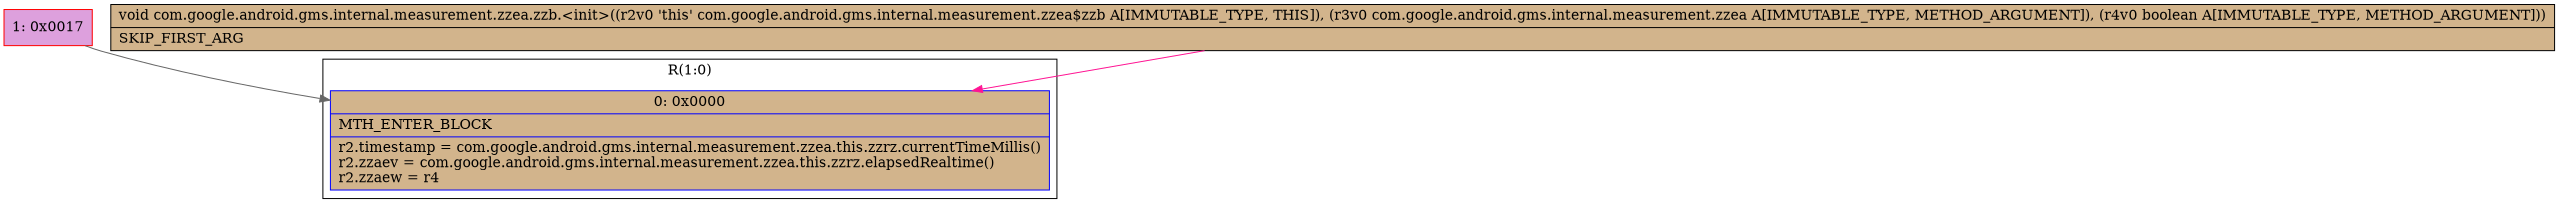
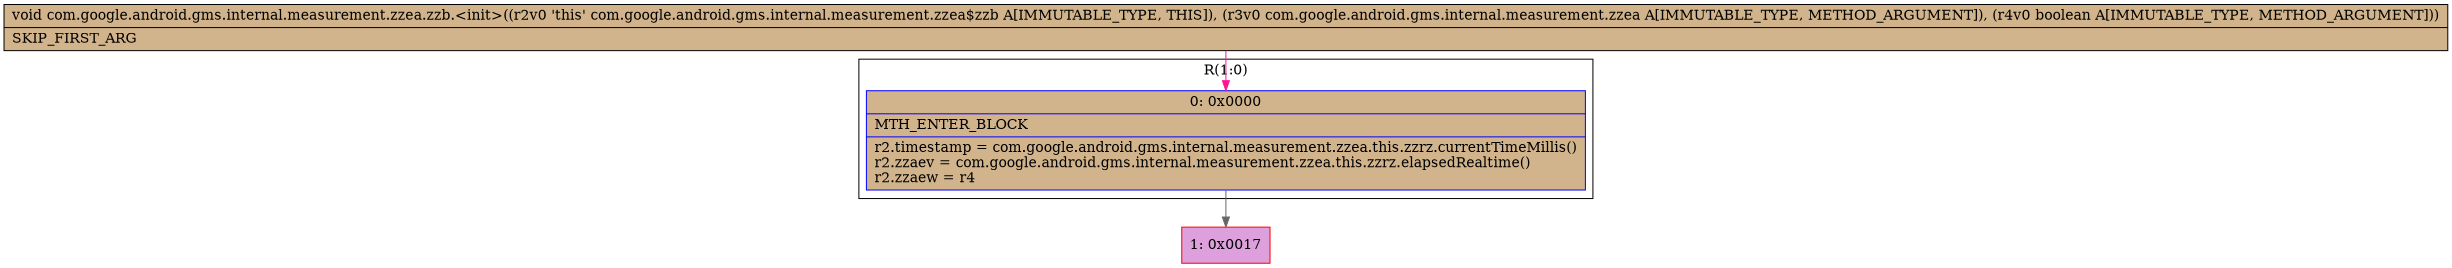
edge "1: 0x0017" -> "0: 0x0000": reversed
